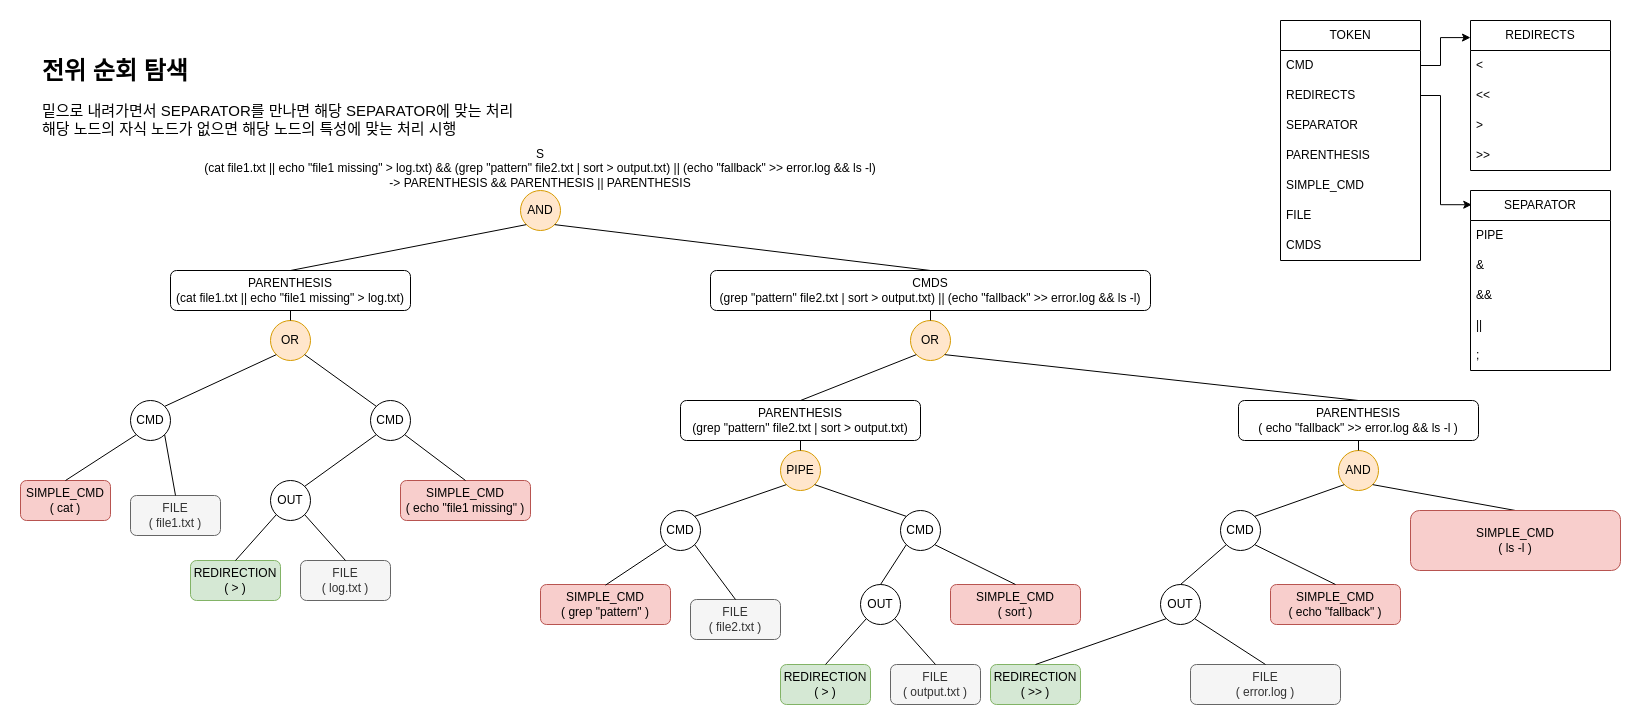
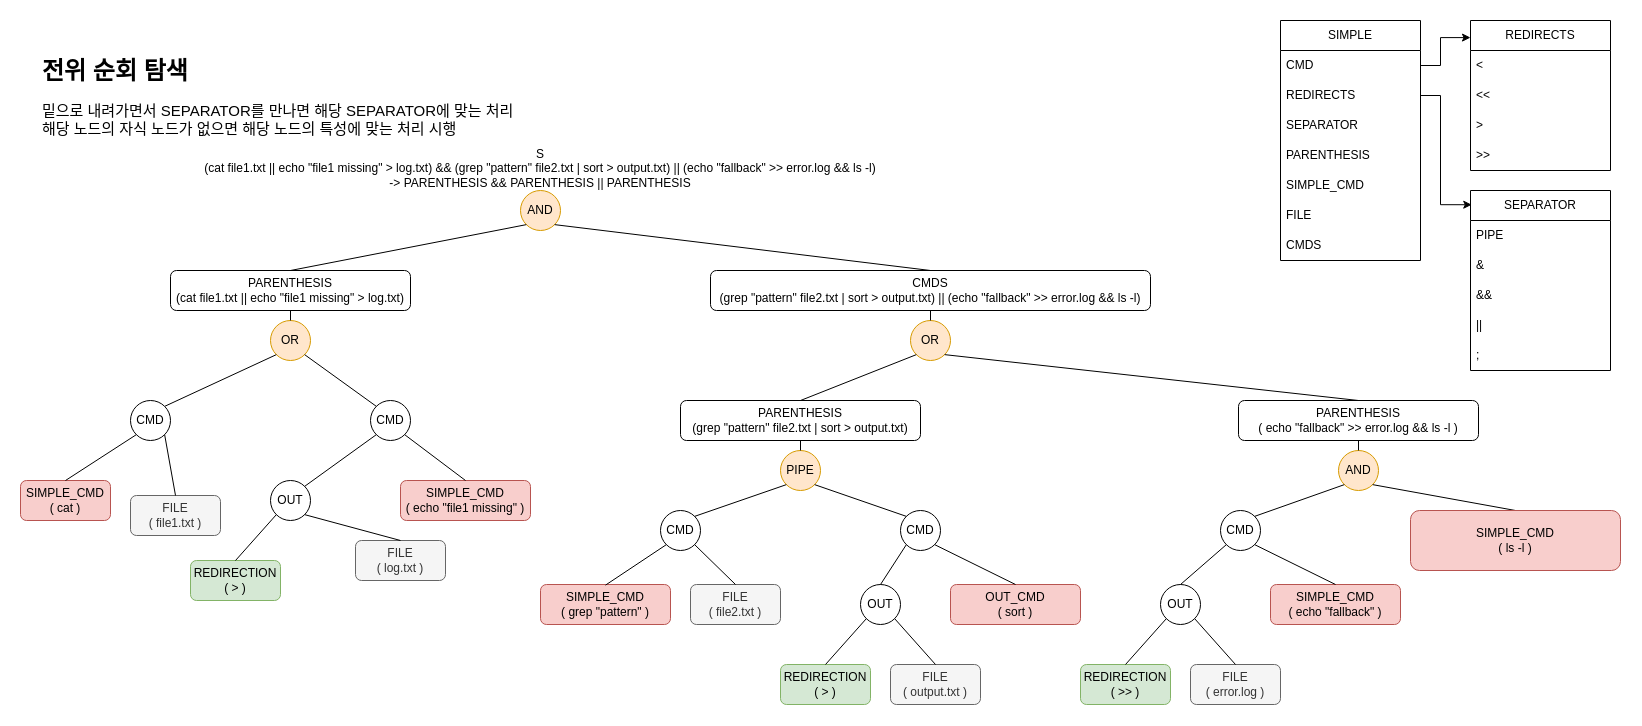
node "TOKEN": label "TOKEN" -> "SIMPLE"
node "FILE ( log.txt )": moved (346, 581) -> (401, 561)
node "SIMPLE_CMD ( sort )": label "SIMPLE_CMD ( sort )" -> "OUT_CMD ( sort )"
node "FILE ( file2.txt )": moved (736, 620) -> (736, 605)
node "REDIRECTION ( >> )": moved (1036, 685) -> (1126, 685)
node "FILE ( error.log )": size 150x40 -> 90x40
